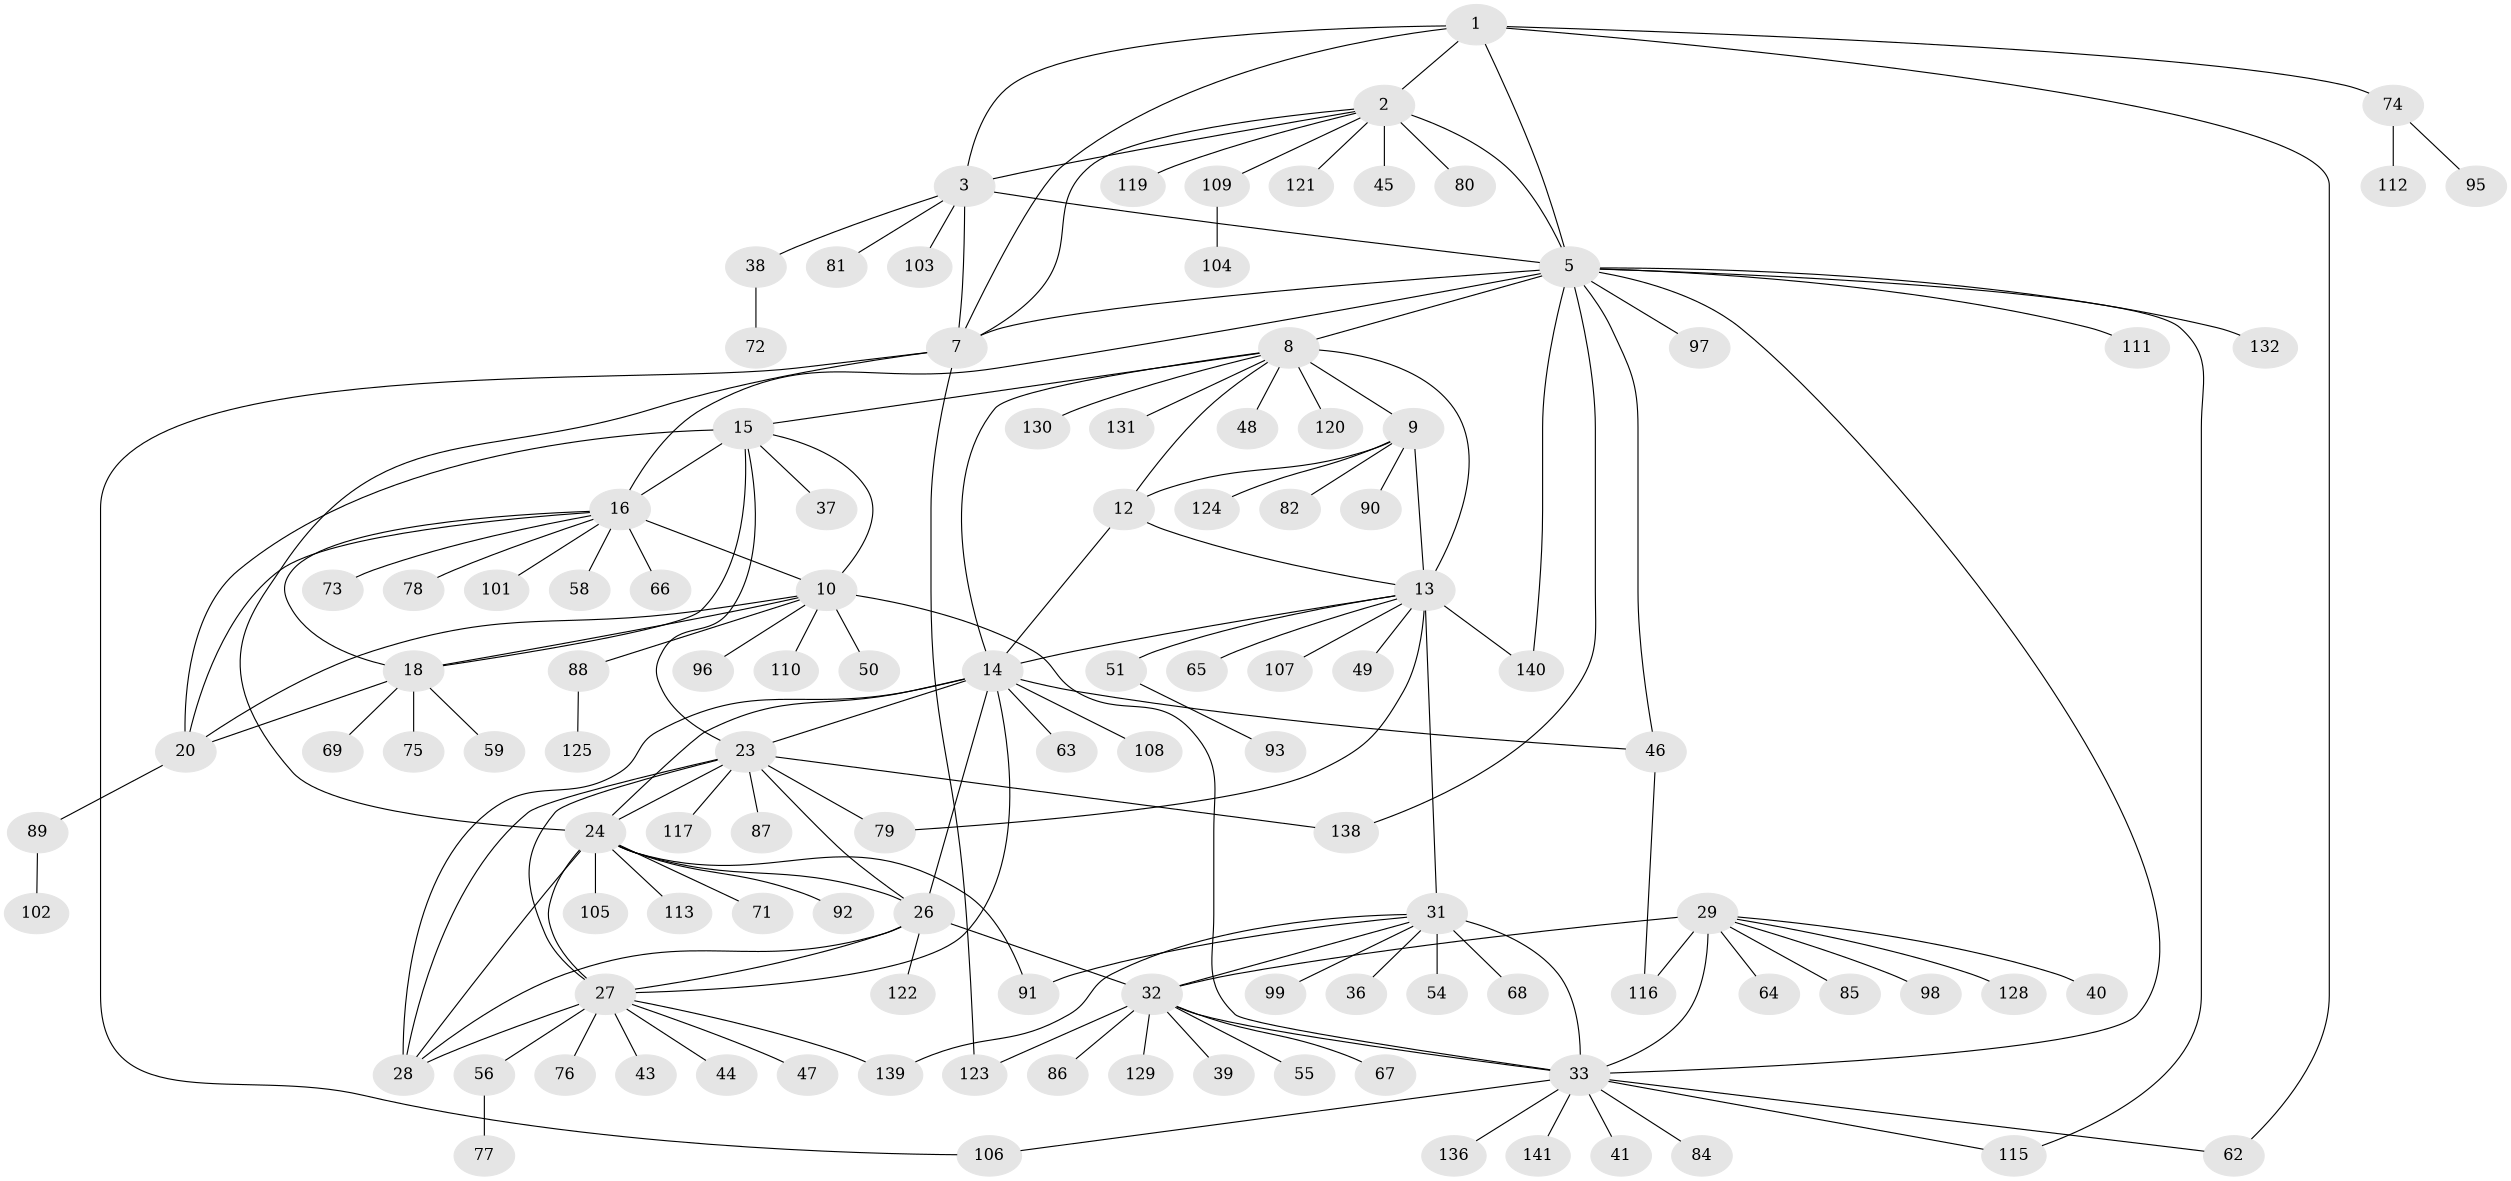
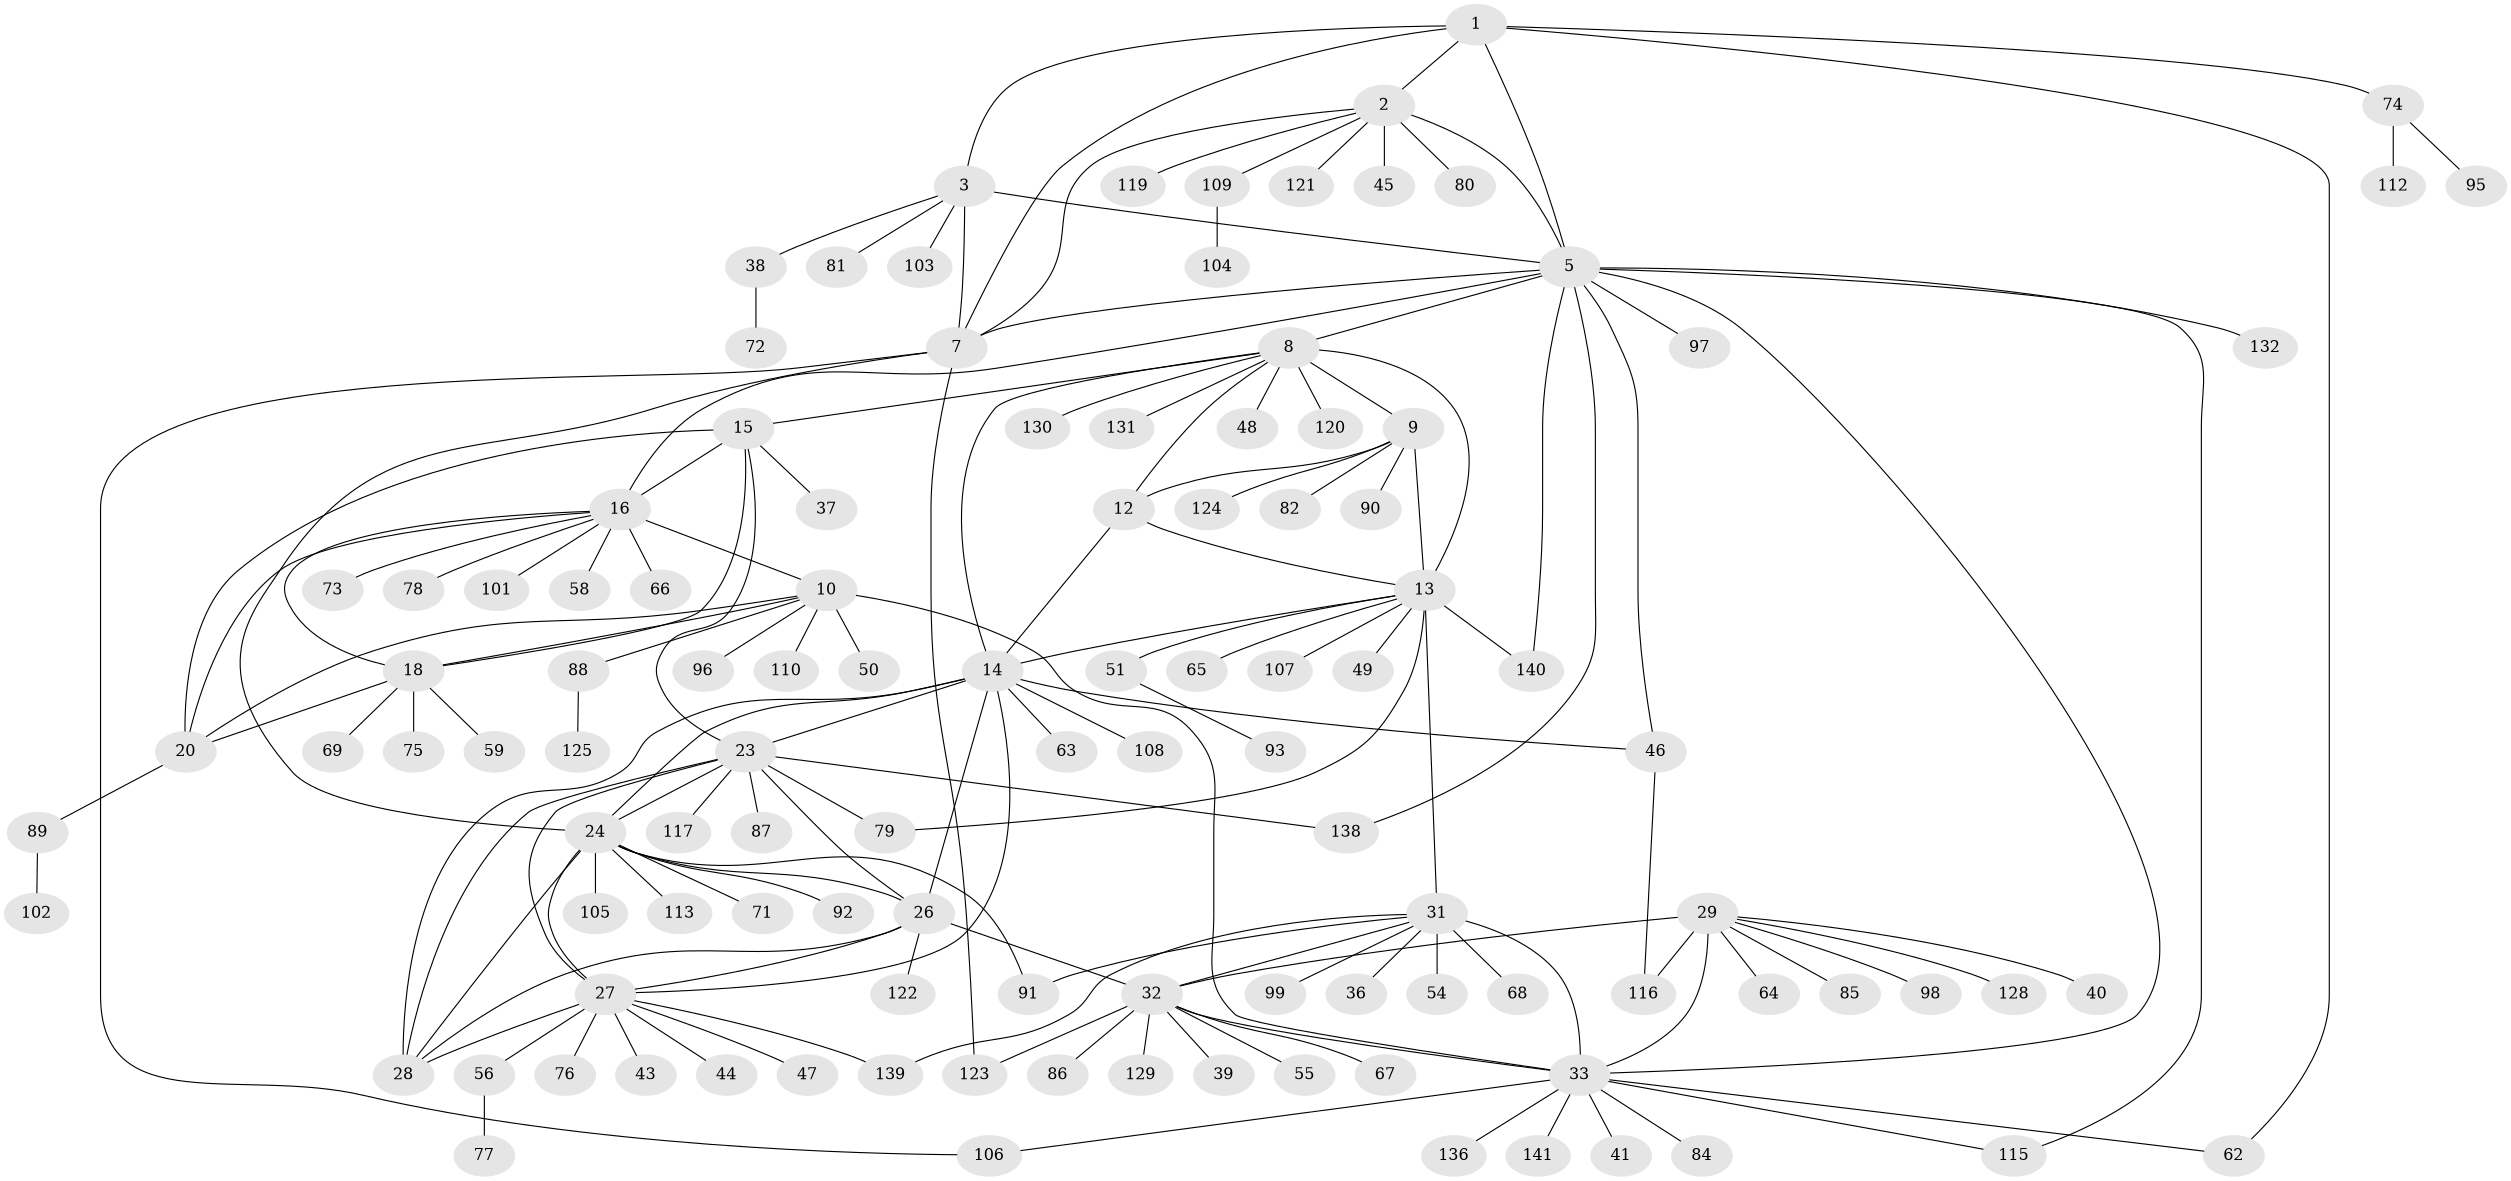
edge "2" -- "3": removed
node "111": removed
edge "15" -- "10": removed
